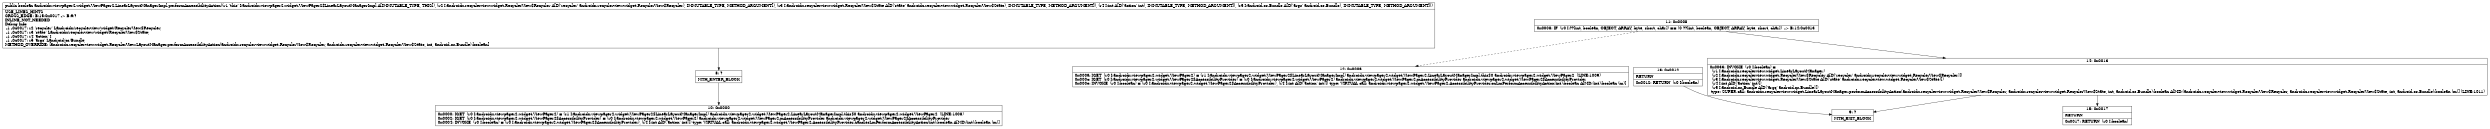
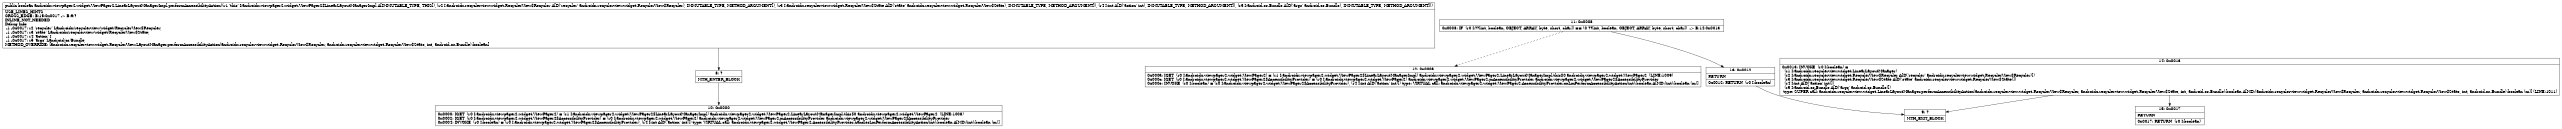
edge "11: 0x0008" -> "14: 0x0013": now "11: 0x0008" -> "13: 0x0012"
node "14: 0x0013": text "0x0033: INVOKE  (r0 I:boolean) =" -> "0x0013: INVOKE  (r0 I:boolean) ="
